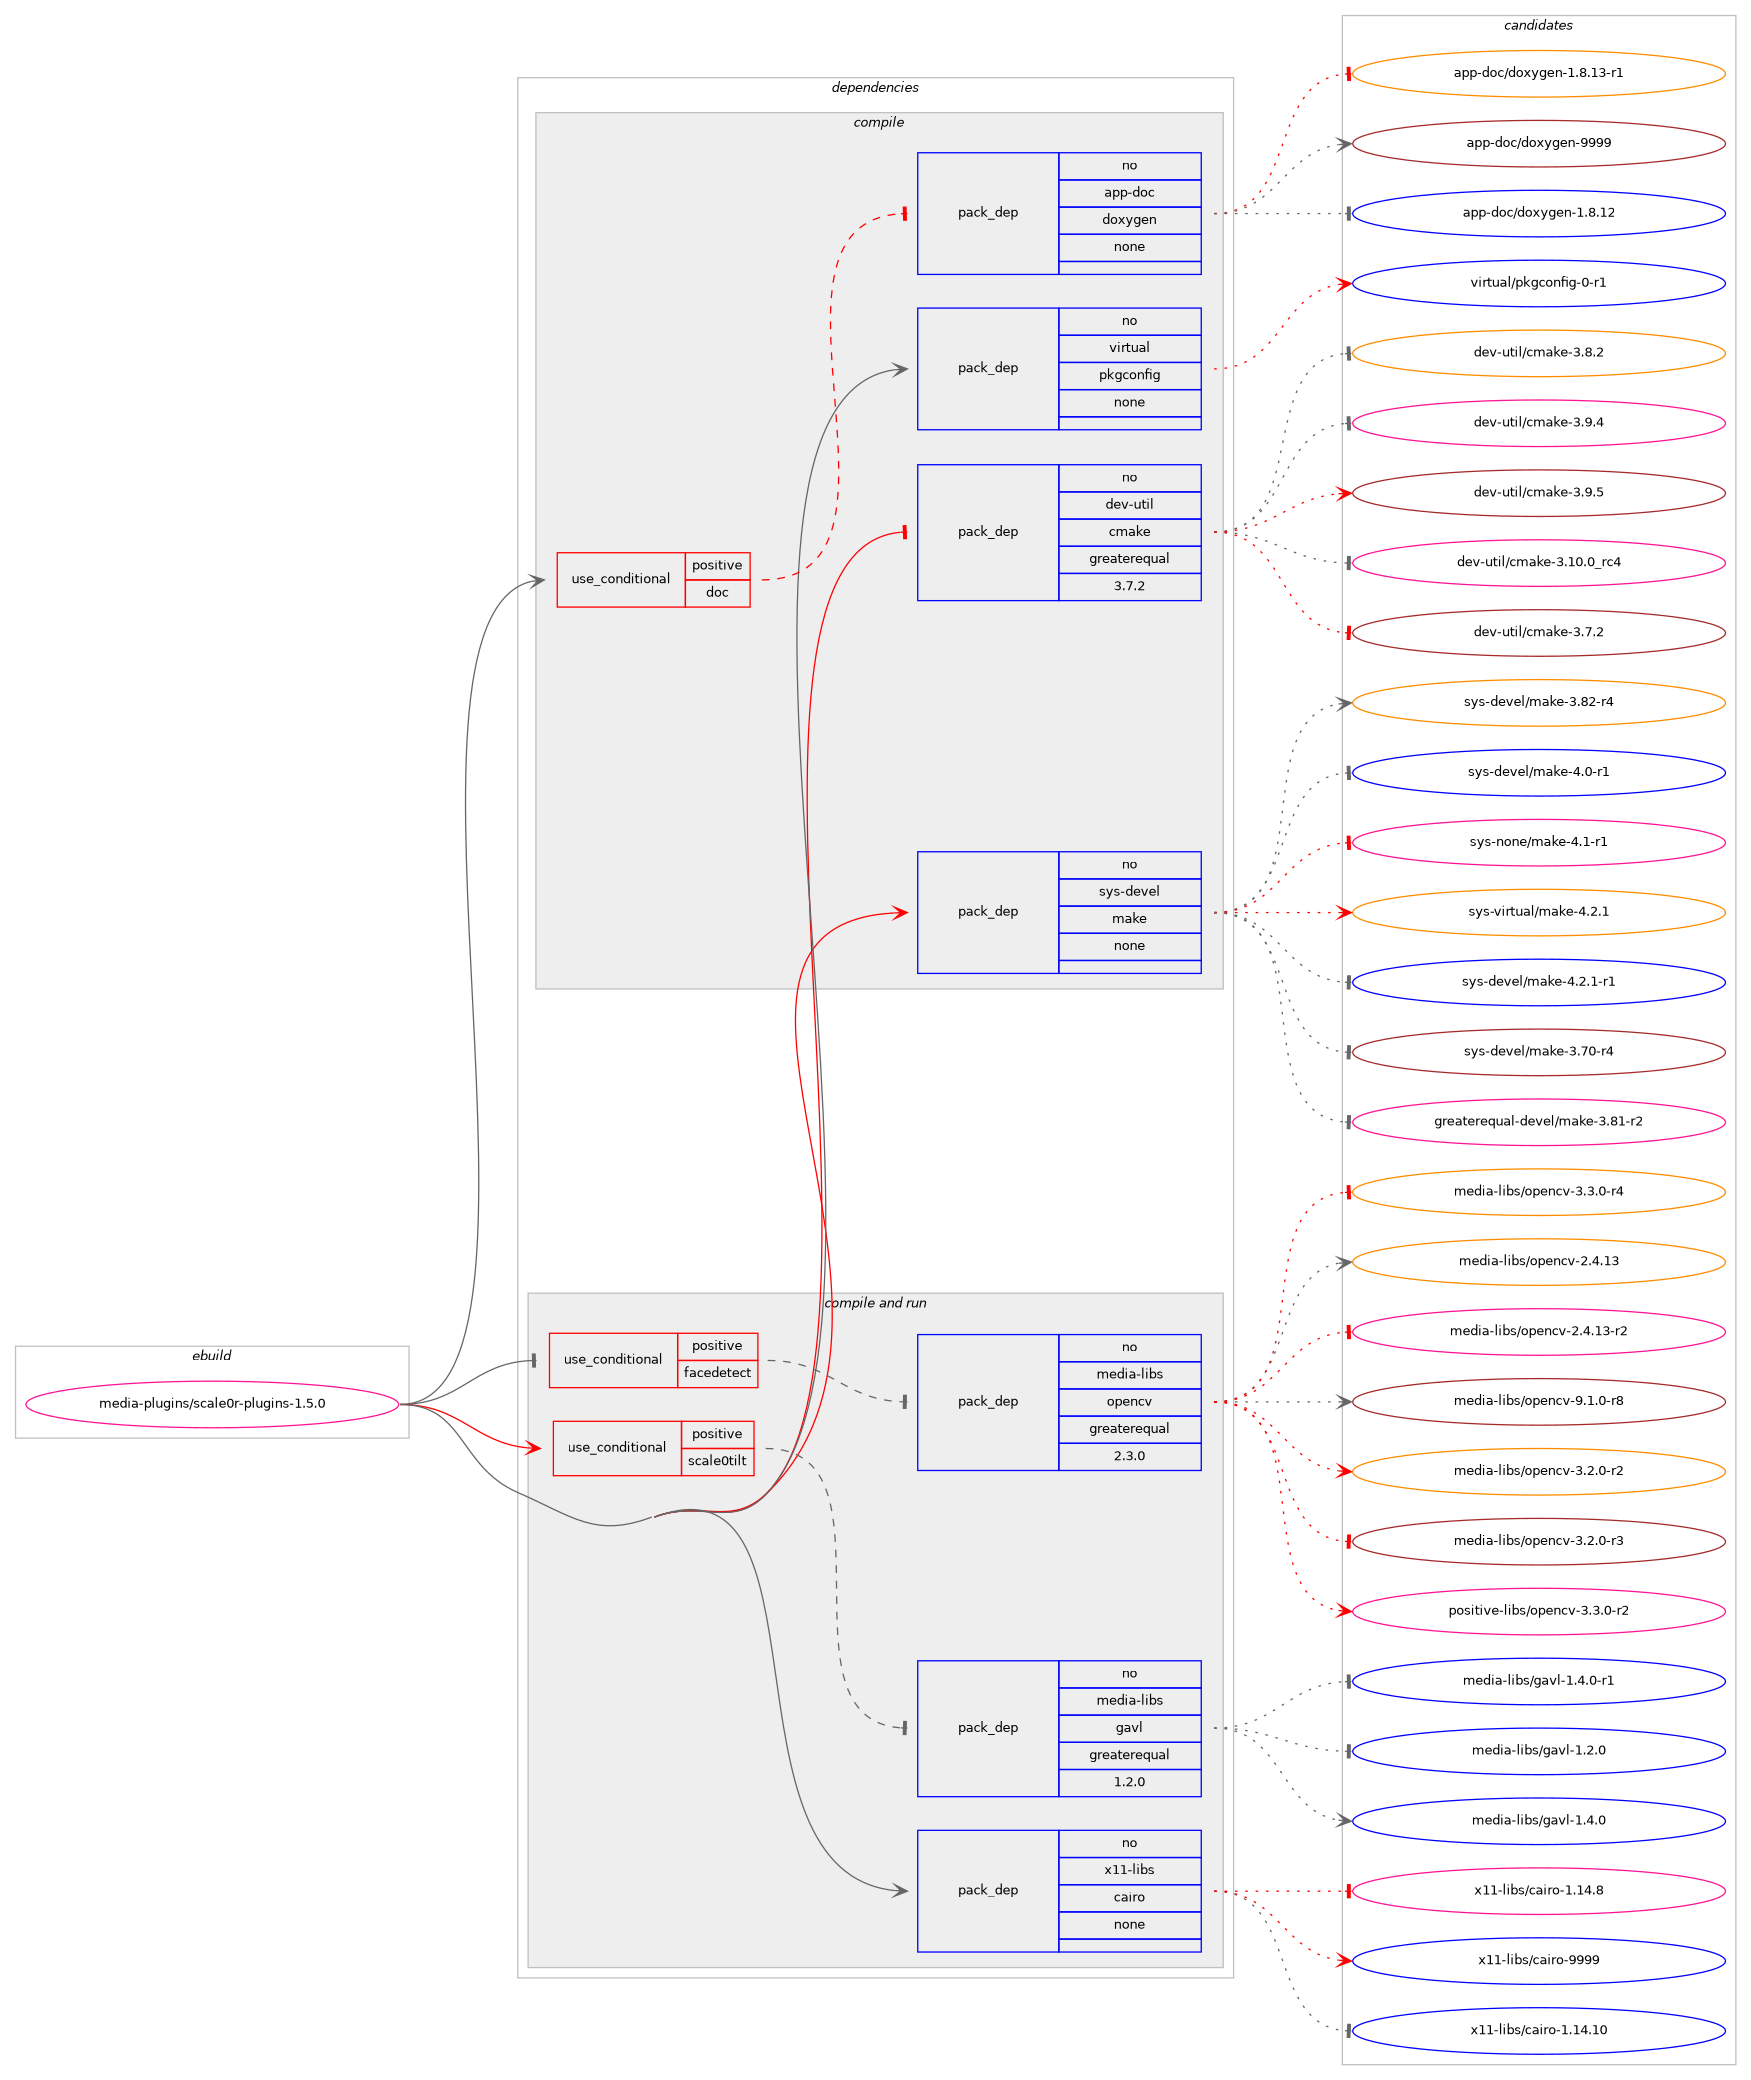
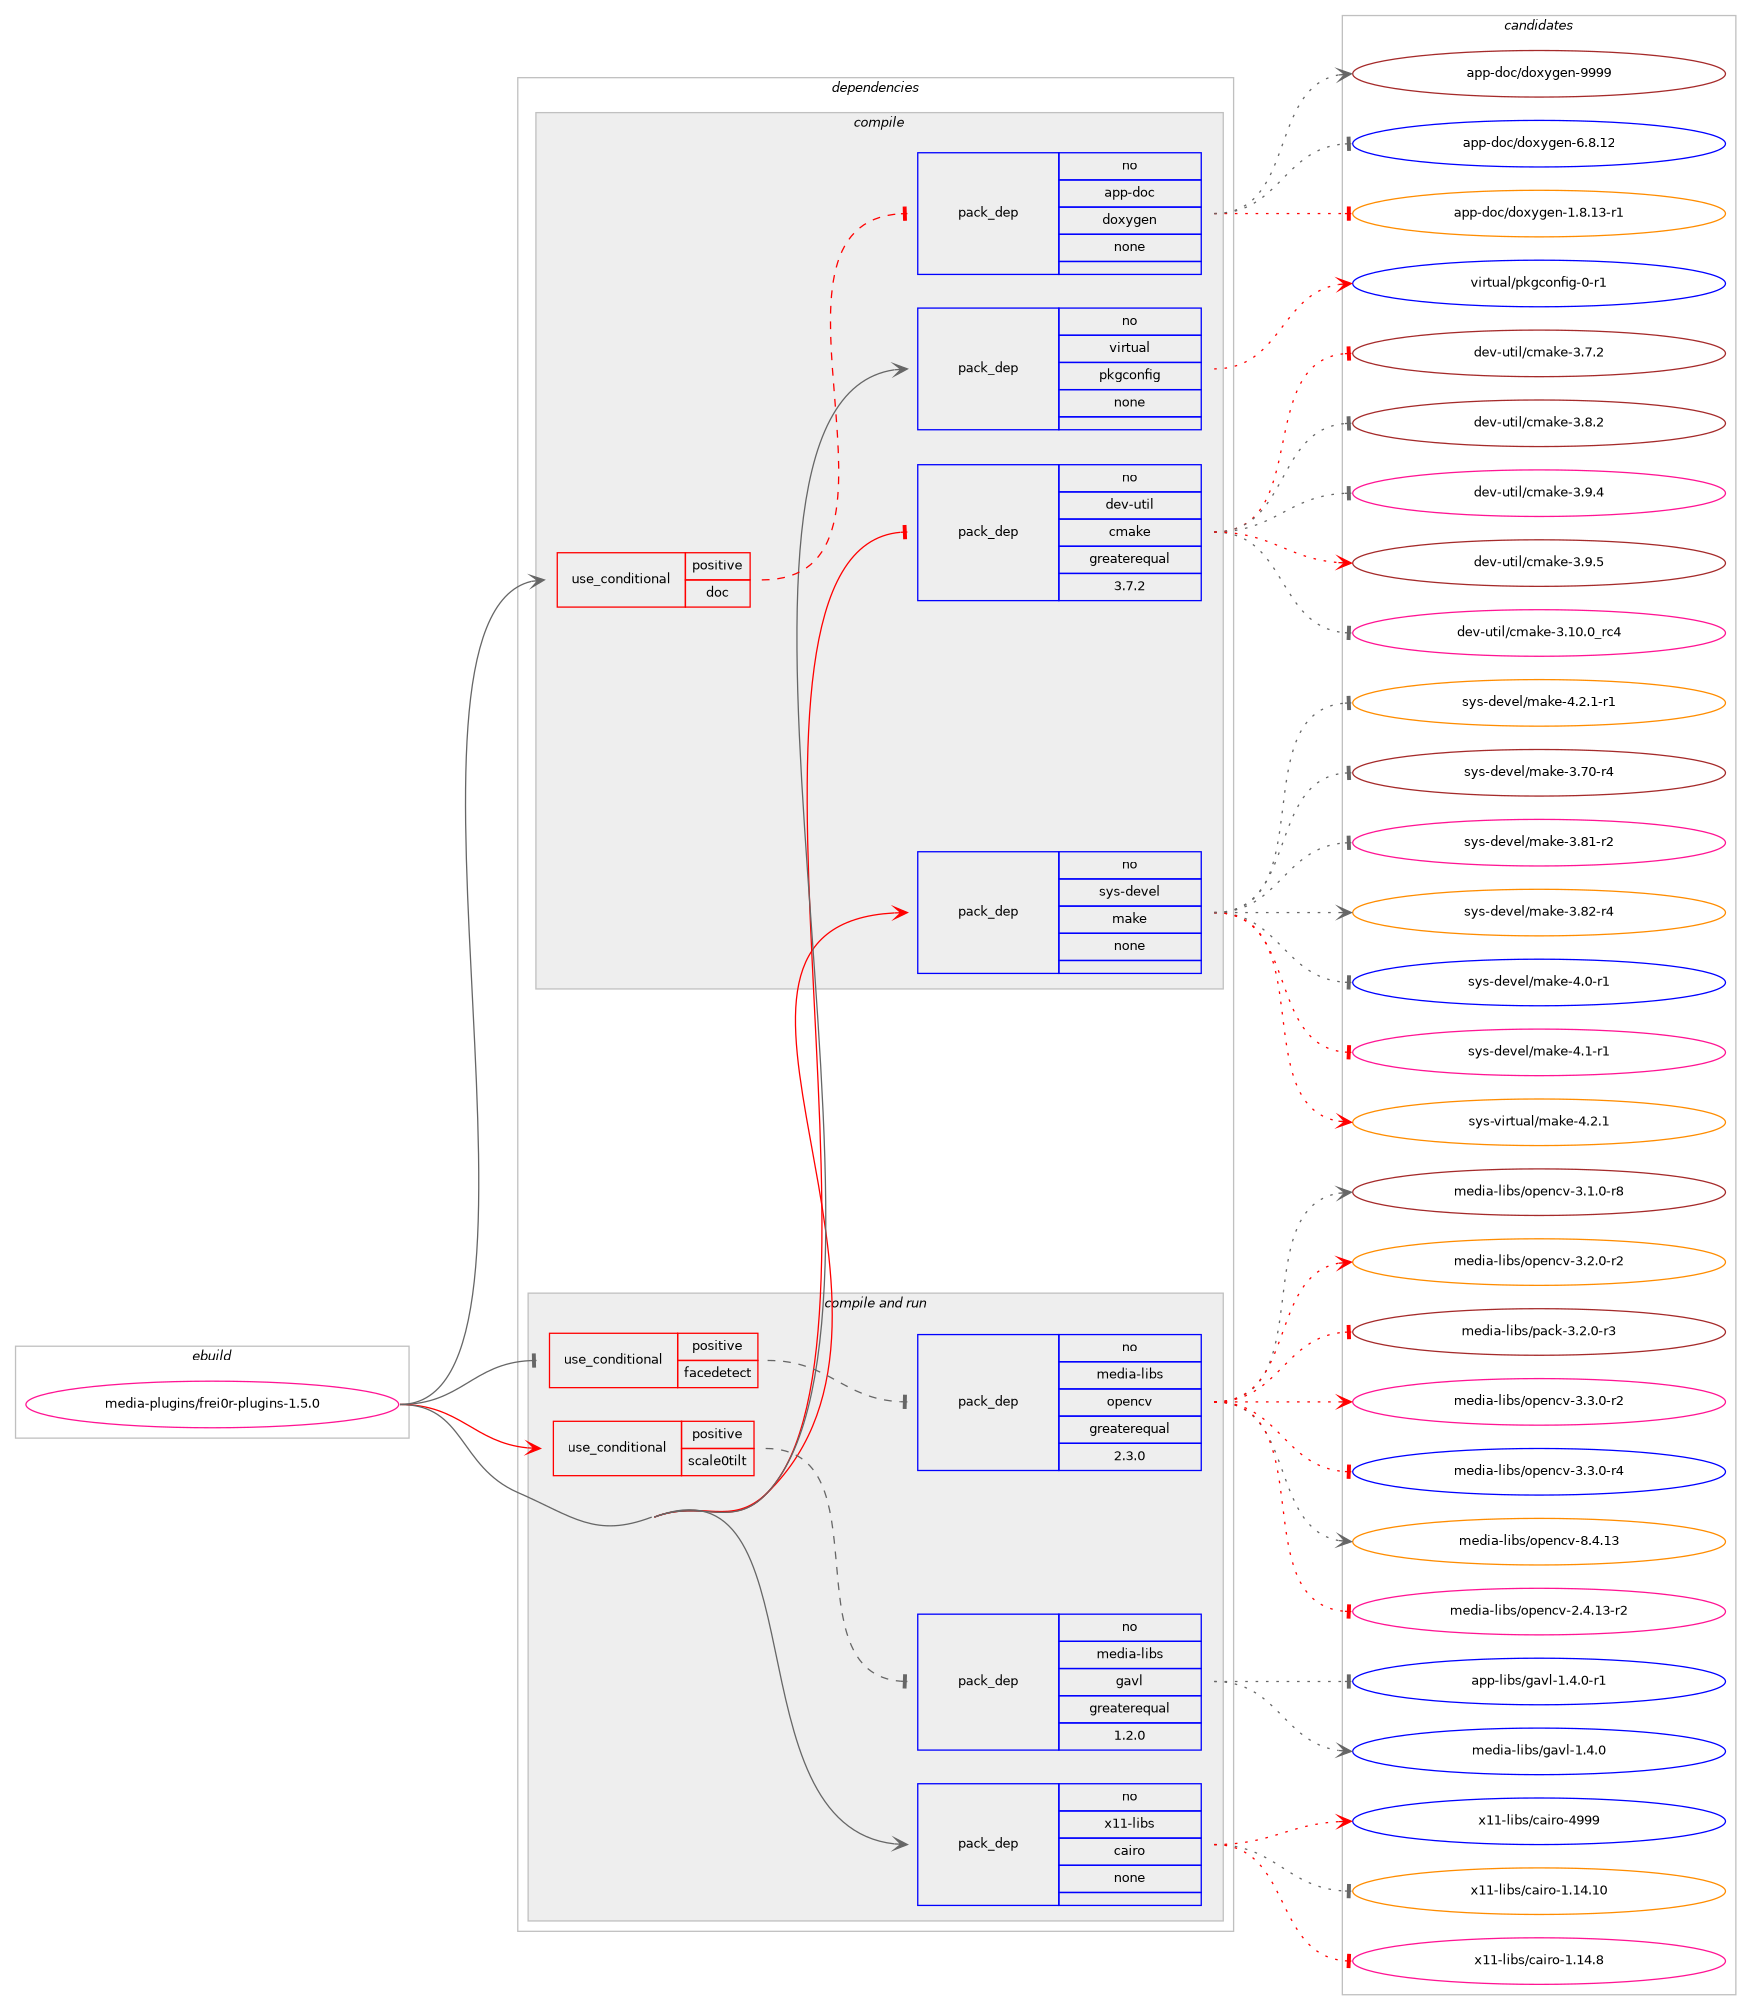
node "app-doc/doxygen-1.8.12": label "app-doc/doxygen-1.8.12" -> "app-doc/doxygen-6.8.12"
node "dev-util/cmake-3.8.2": color darkorange -> brown
node "sys-none/make-4.1-r1": label "sys-none/make-4.1-r1" -> "sys-devel/make-4.1-r1"
node "sys-devel/make-4.2.1-r1": color blue -> darkorange
node "greaterequal-devel/make-3.81-r2": label "greaterequal-devel/make-3.81-r2" -> "sys-devel/make-3.81-r2"
node "media-libs/opencv-3.3.0-r4": color darkorange -> blue
node "media-libs/opencv-2.4.13": label "media-libs/opencv-2.4.13" -> "media-libs/opencv-8.4.13"
node "media-libs/opencv-9.1.0-r8": label "media-libs/opencv-9.1.0-r8" -> "media-libs/opencv-3.1.0-r8"
node "media-plugins/scale0r-plugins-1.5.0": label "media-plugins/scale0r-plugins-1.5.0" -> "media-plugins/frei0r-plugins-1.5.0"
node "media-libs/opencv-3.2.0-r3": label "media-libs/opencv-3.2.0-r3" -> "media-libs/pack-3.2.0-r3"
node "positive-libs/opencv-3.3.0-r2": label "positive-libs/opencv-3.3.0-r2" -> "media-libs/opencv-3.3.0-r2"
node "media-libs/gavl-1.4.0-r1": label "media-libs/gavl-1.4.0-r1" -> "app-libs/gavl-1.4.0-r1"
node "media-libs/gavl-1.2.0": removed
node "x11-libs/cairo-9999": label "x11-libs/cairo-9999" -> "x11-libs/cairo-4999"
node "x11-libs/cairo-1.14.10": color blue -> darkorange
